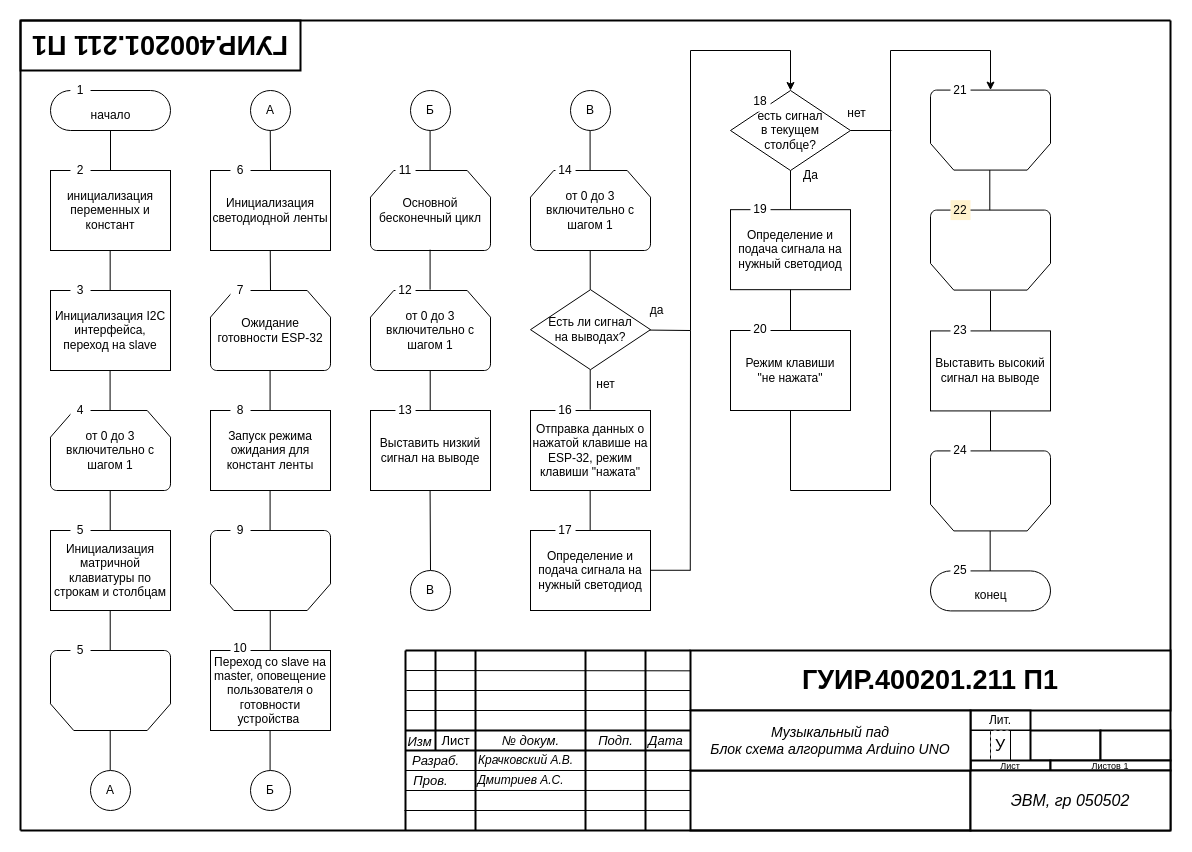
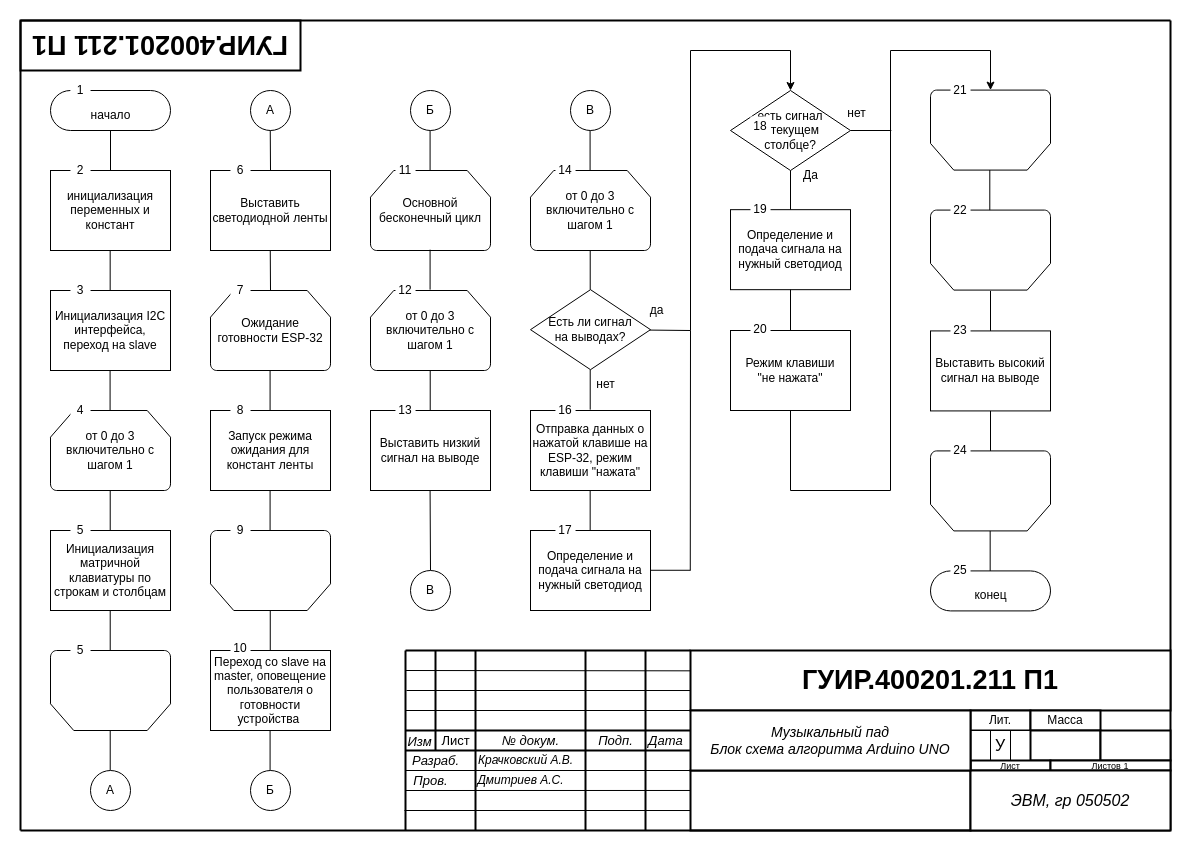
node "18": moved (761, 102) -> (761, 127)
node "22": fillcolor #fff2cc -> #ffffff
node "Инициализация светодиодной ленты": label "Инициализация светодиодной ленты" -> "Выставить светодиодной ленты"
node "Масса": added
node "У": style dashed -> solid
